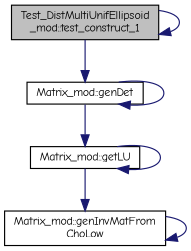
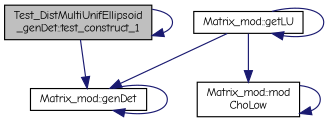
node "Test_DistMultiUnifEllipsoid _mod::test_construct_1": label "Test_DistMultiUnifEllipsoid _mod::test_construct_1" -> "Test_DistMultiUnifEllipsoid _genDet::test_construct_1"
edge "Matrix_mod::genDet" -> "Matrix_mod::getLU": reversed
node "Matrix_mod::genInvMatFrom ChoLow": label "Matrix_mod::genInvMatFrom ChoLow" -> "Matrix_mod::mod ChoLow"
